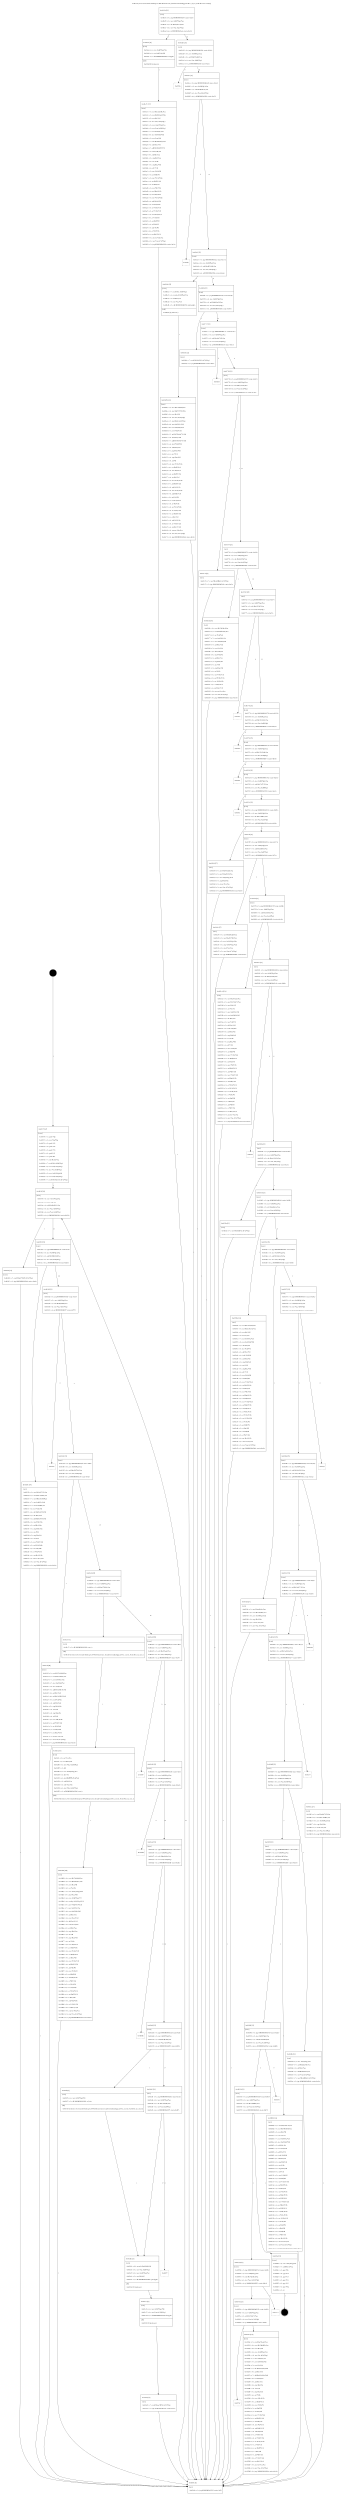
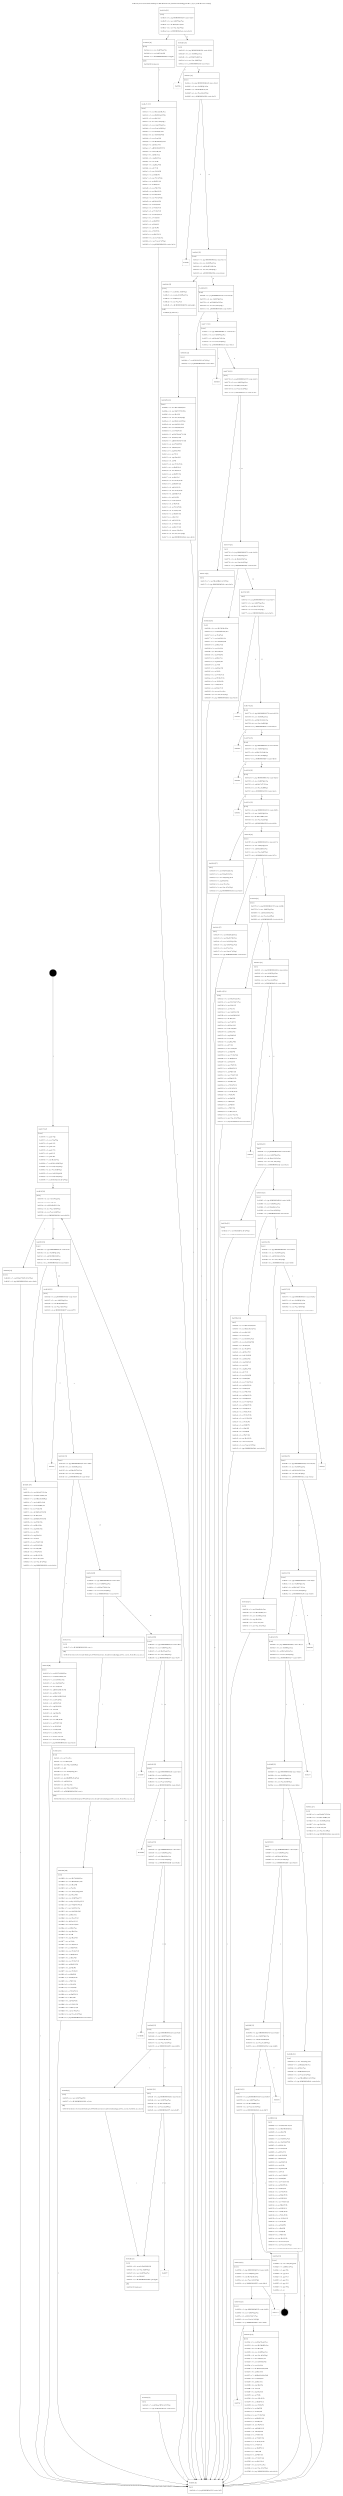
node "0x401e13 [15]": removed
